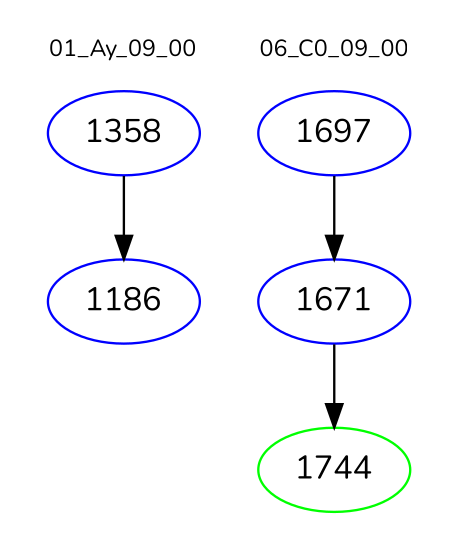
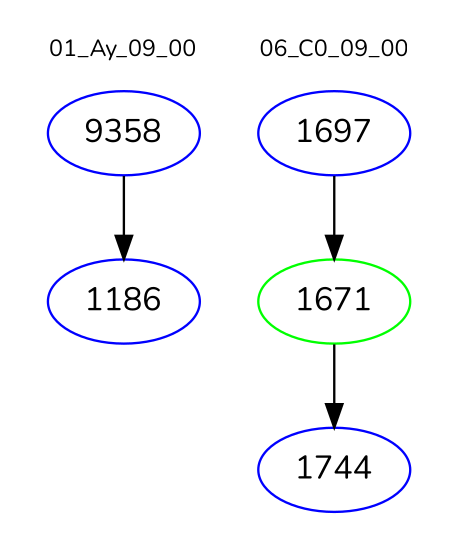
node "1358": label "1358" -> "9358"
node "1671": color blue -> green
node "1744": color green -> blue
